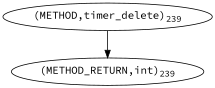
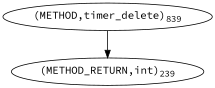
node "(METHOD,timer_delete)": text "239" -> "839"
